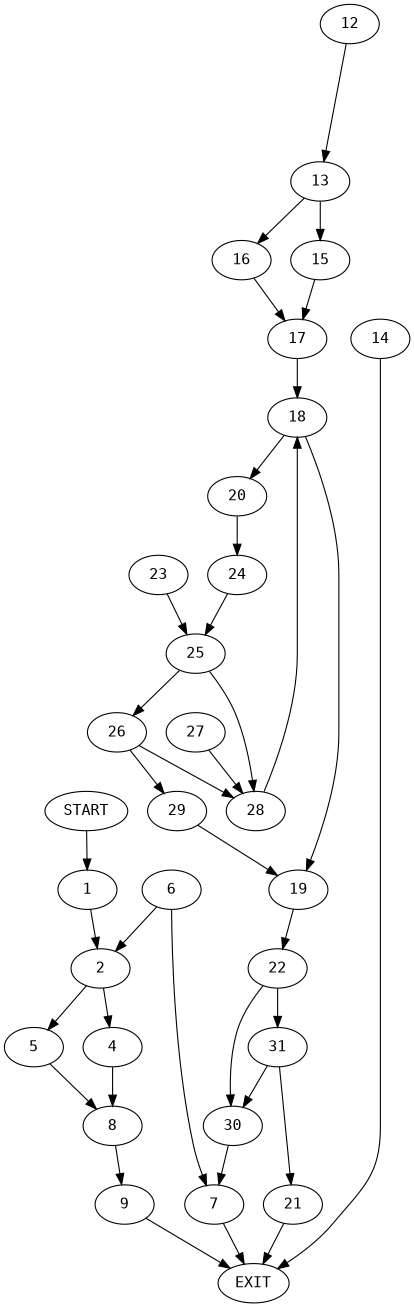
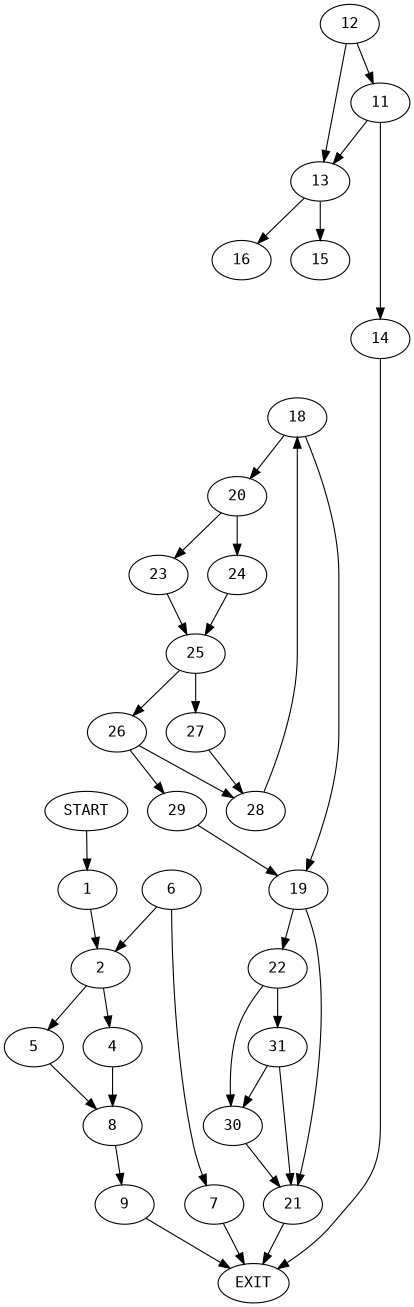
node "11": added
node "17": removed
edge "20" -> "23": added
edge "25" -> "28": now "25" -> "27"
edge "19" -> "21": added
edge "30" -> "7": now "30" -> "21"
